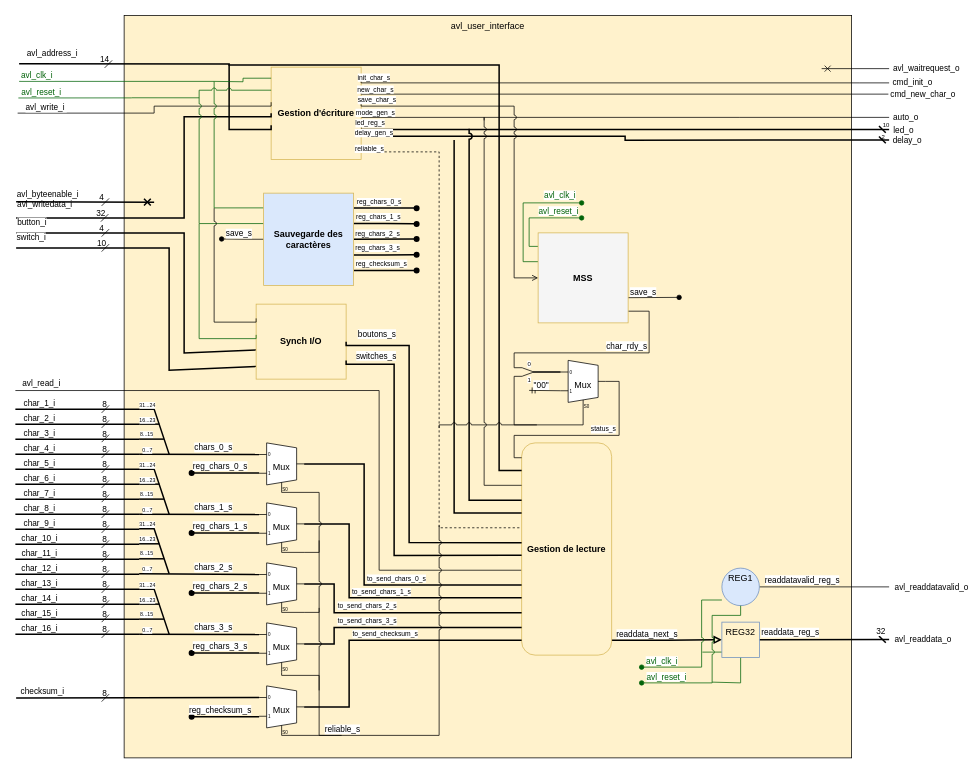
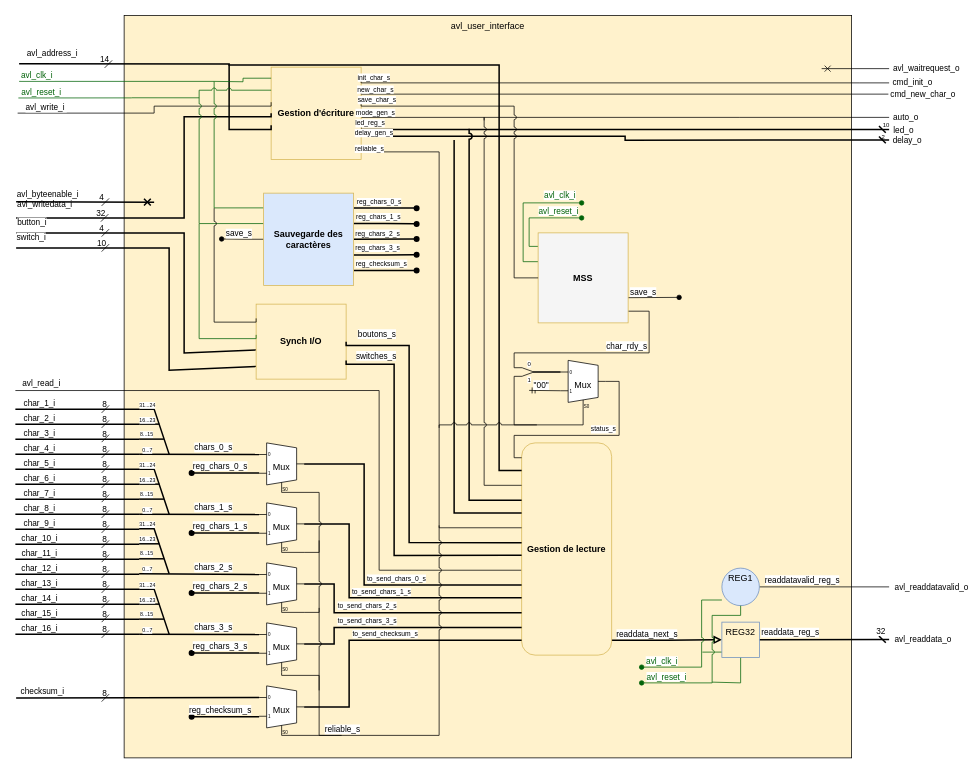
edge "Gestion d'écriture" -> "MSS": arrowhead open -> none
edge "Gestion d'écriture" -- "Gestion de lecture": style dashed -> solid
